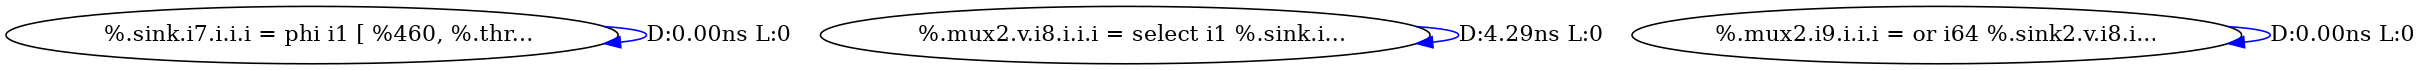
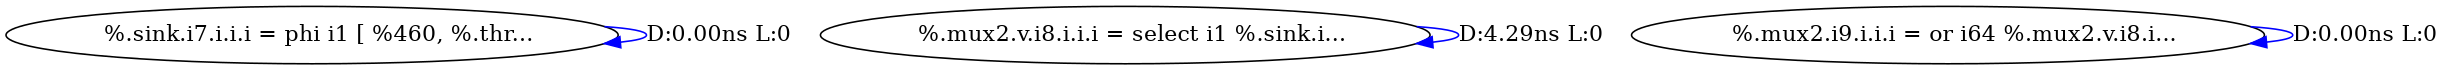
node "%.mux2.i9.i.i.i = or i64 %.sink2.v.i8.i...": label "%.mux2.i9.i.i.i = or i64 %.sink2.v.i8.i..." -> "%.mux2.i9.i.i.i = or i64 %.mux2.v.i8.i..."
